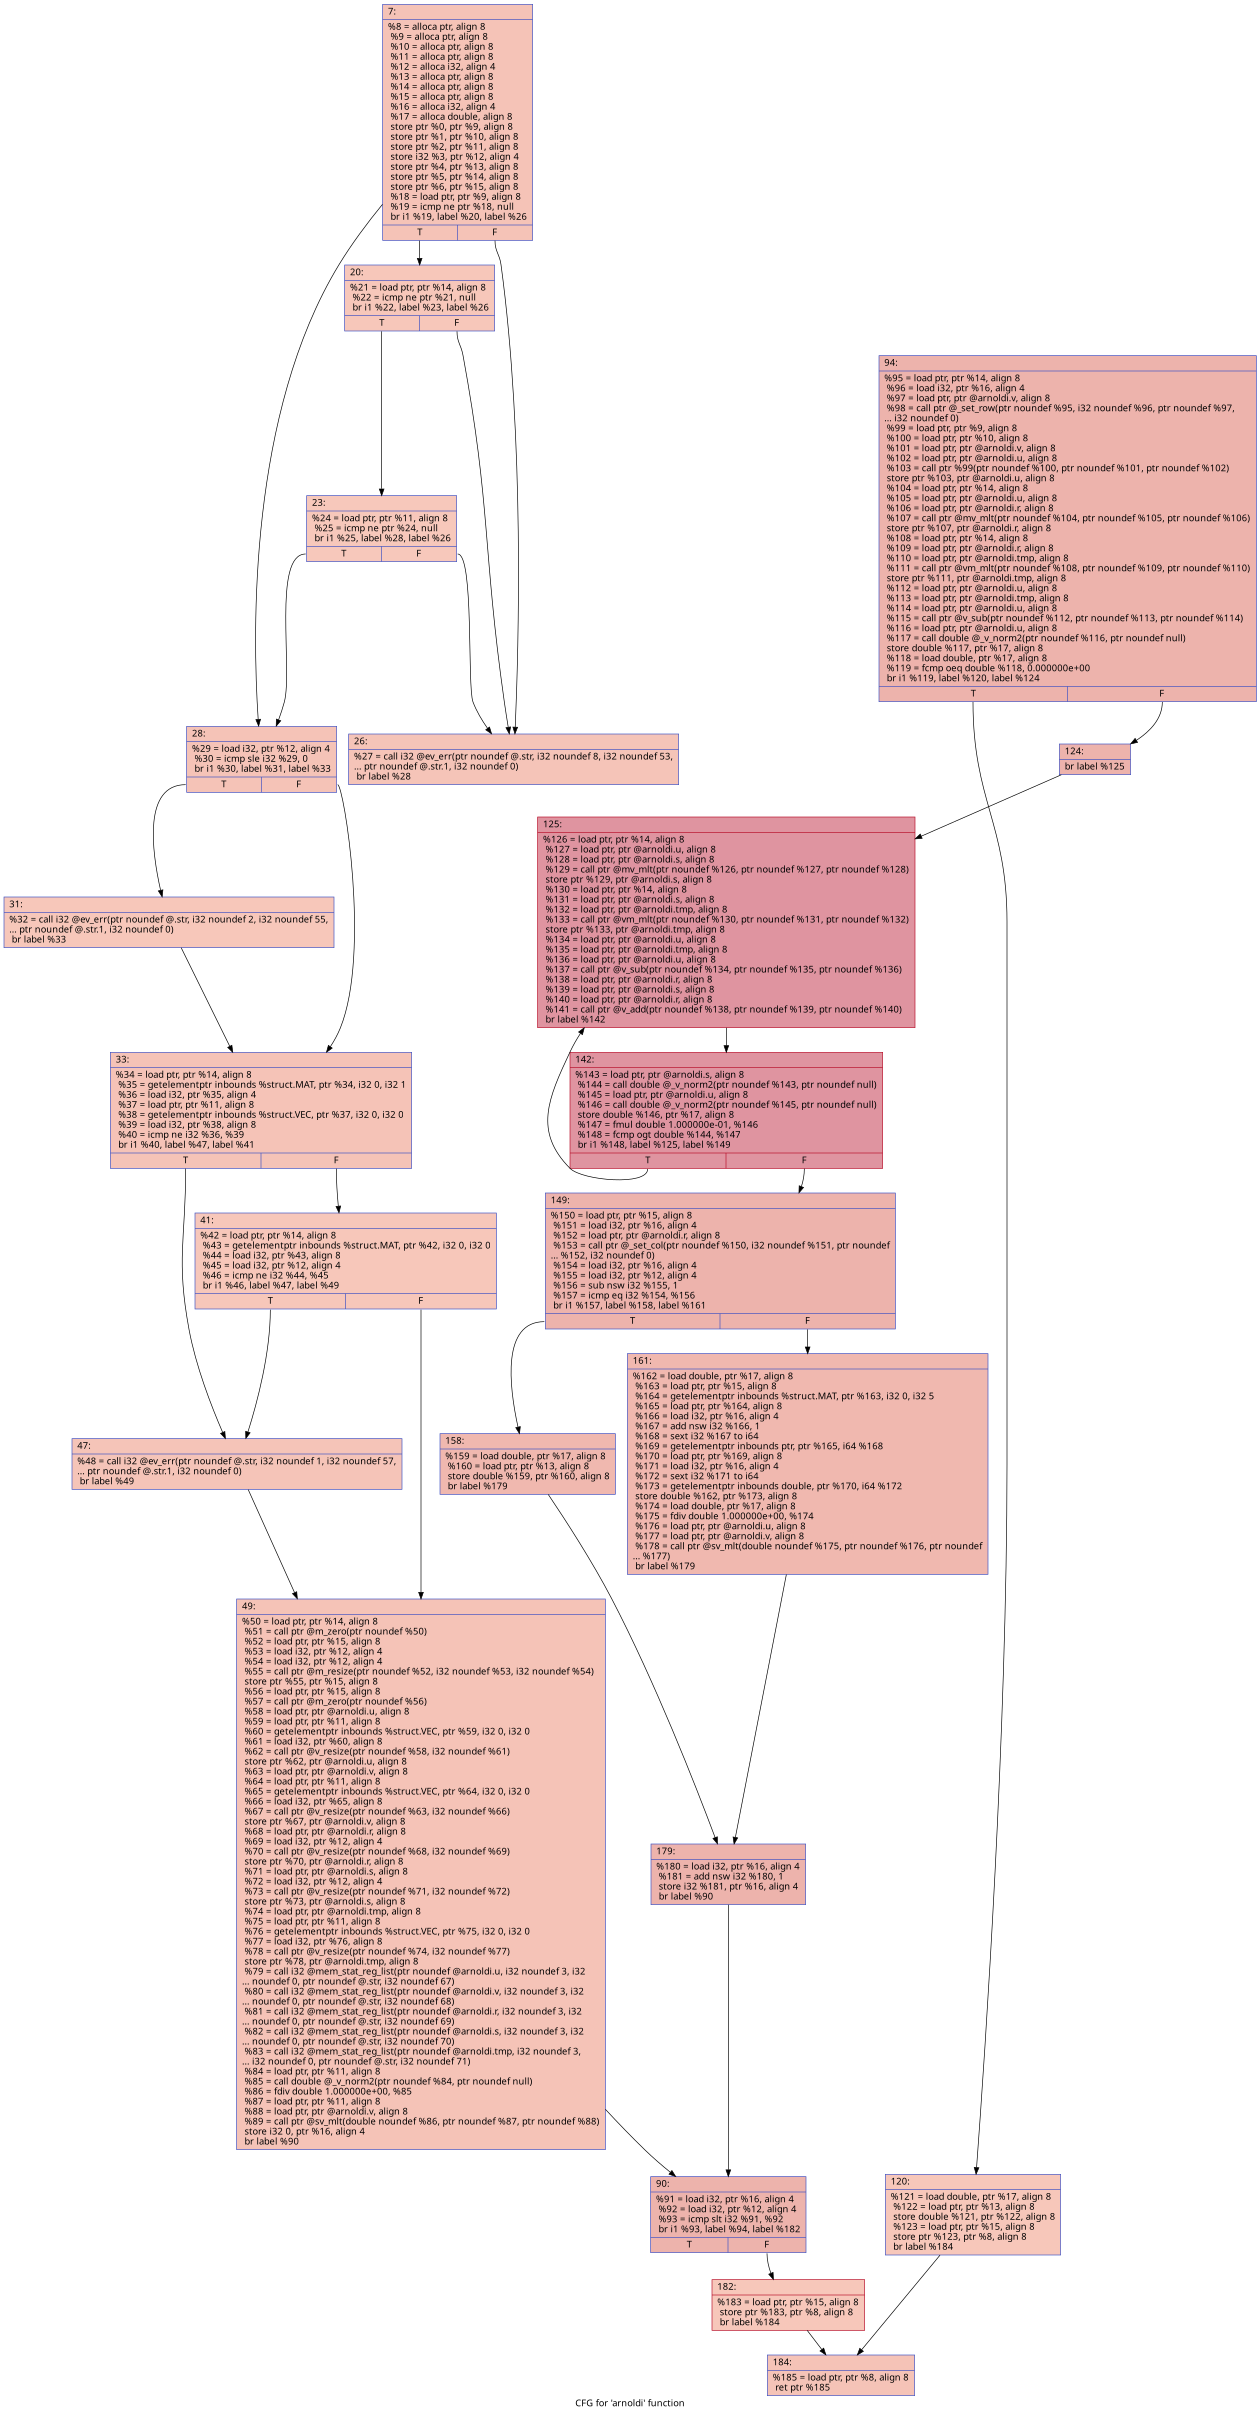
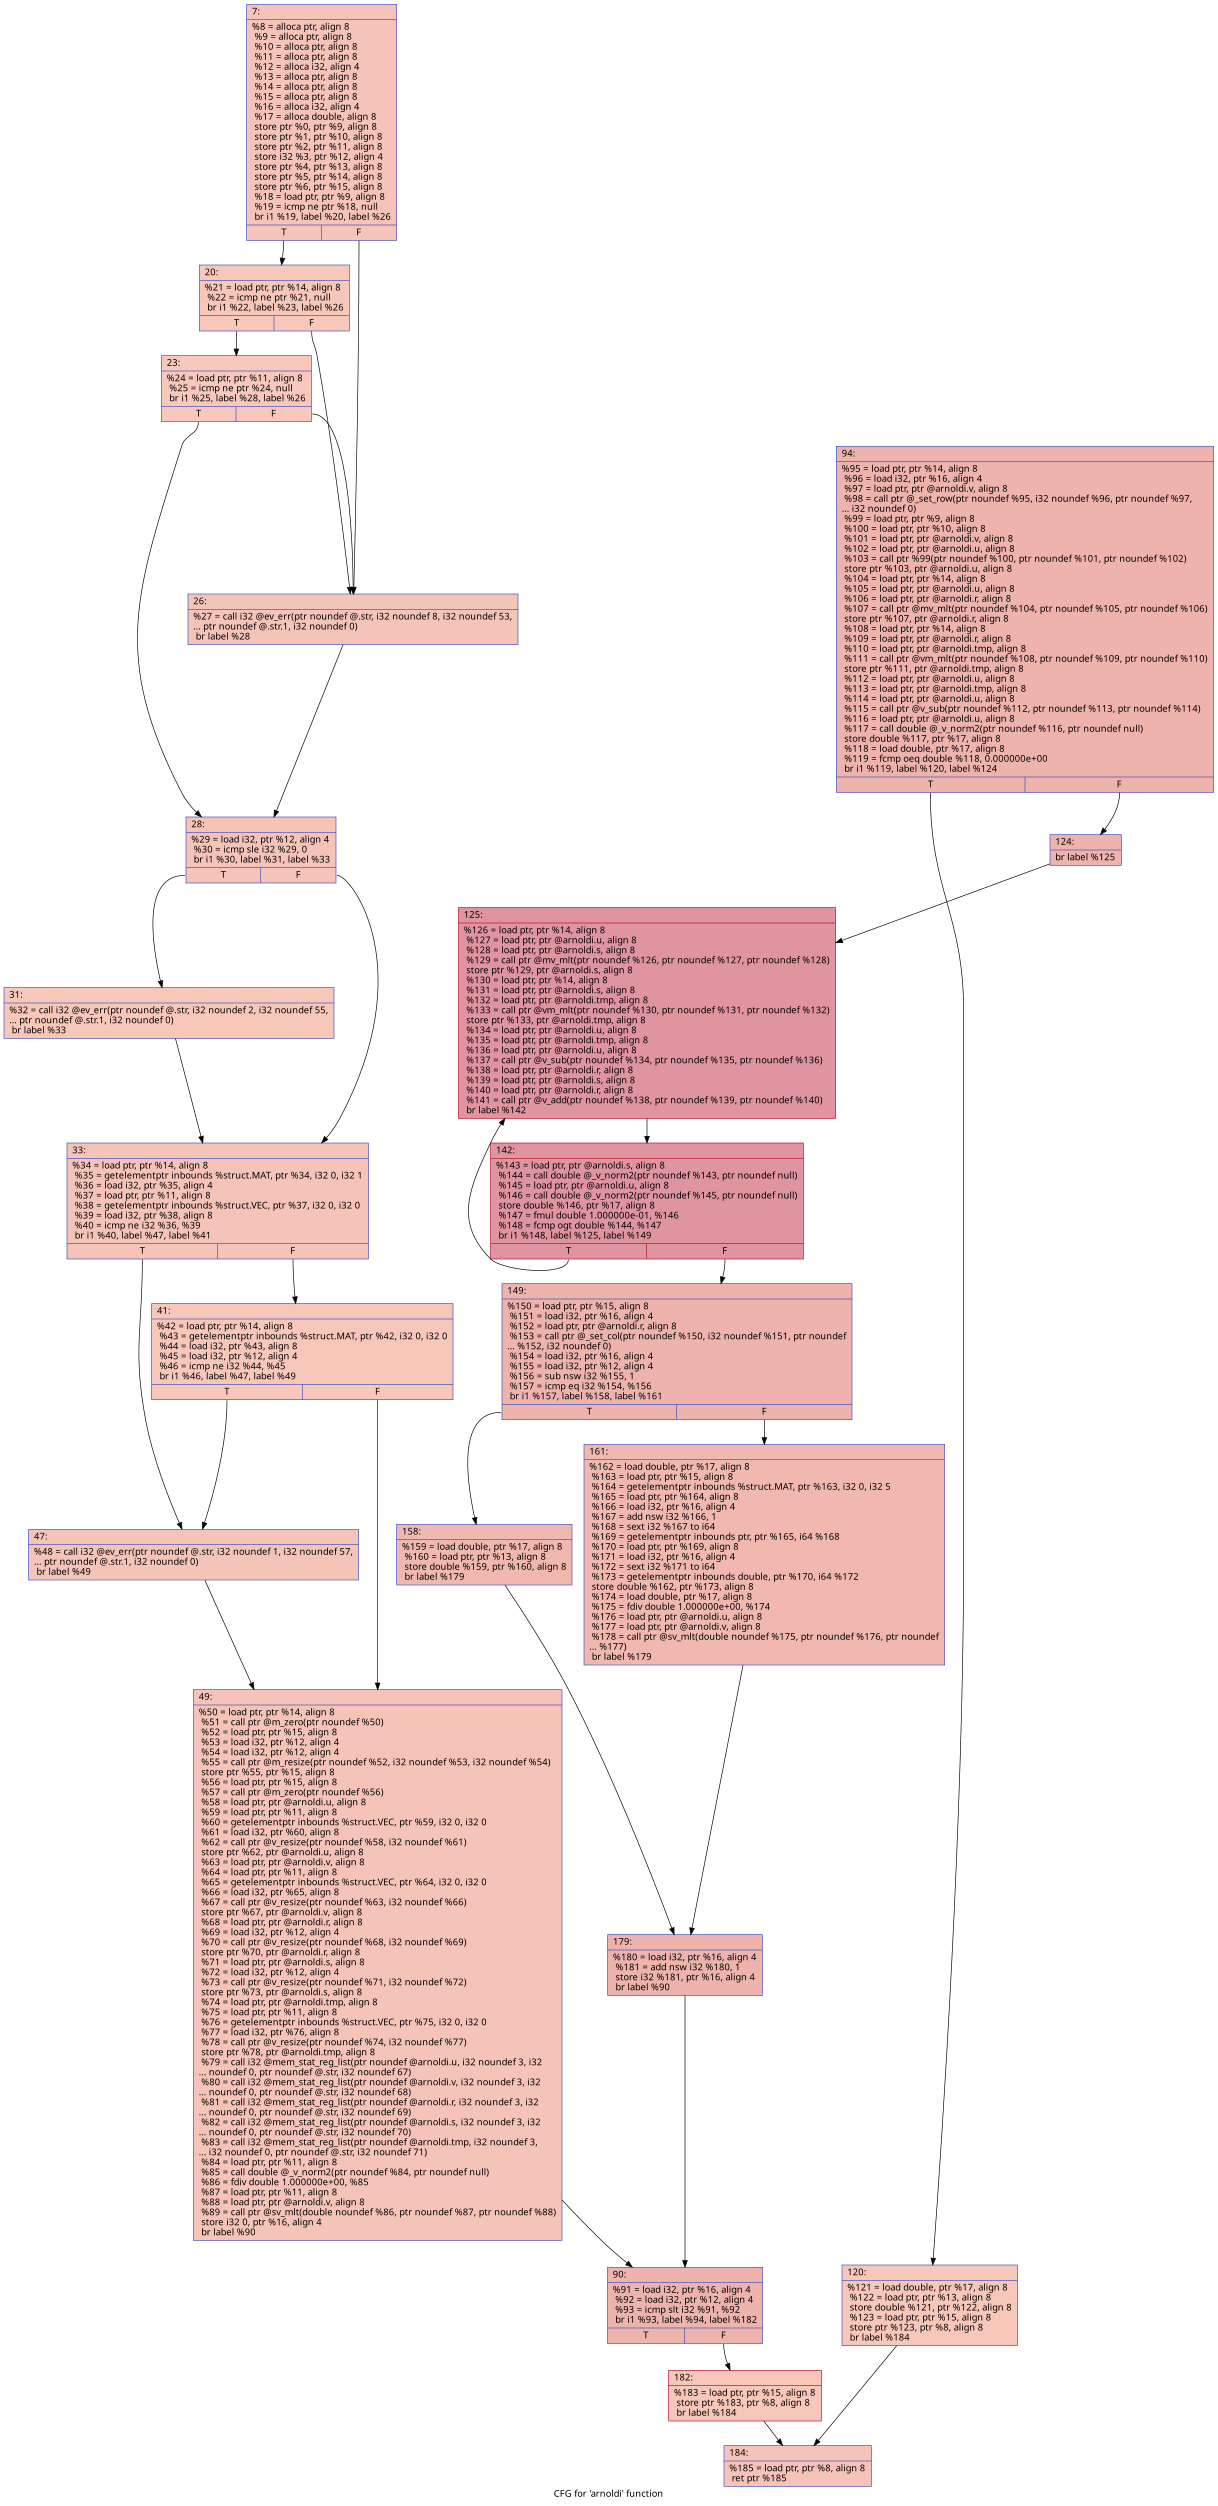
edge "7:" -> "28:": now "26:" -> "28:"
